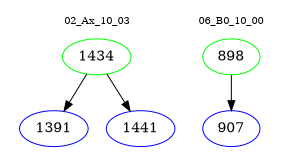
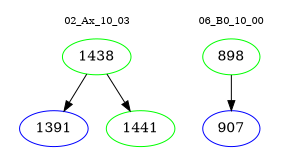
node "1434": label "1434" -> "1438"
node "1441": color blue -> green
